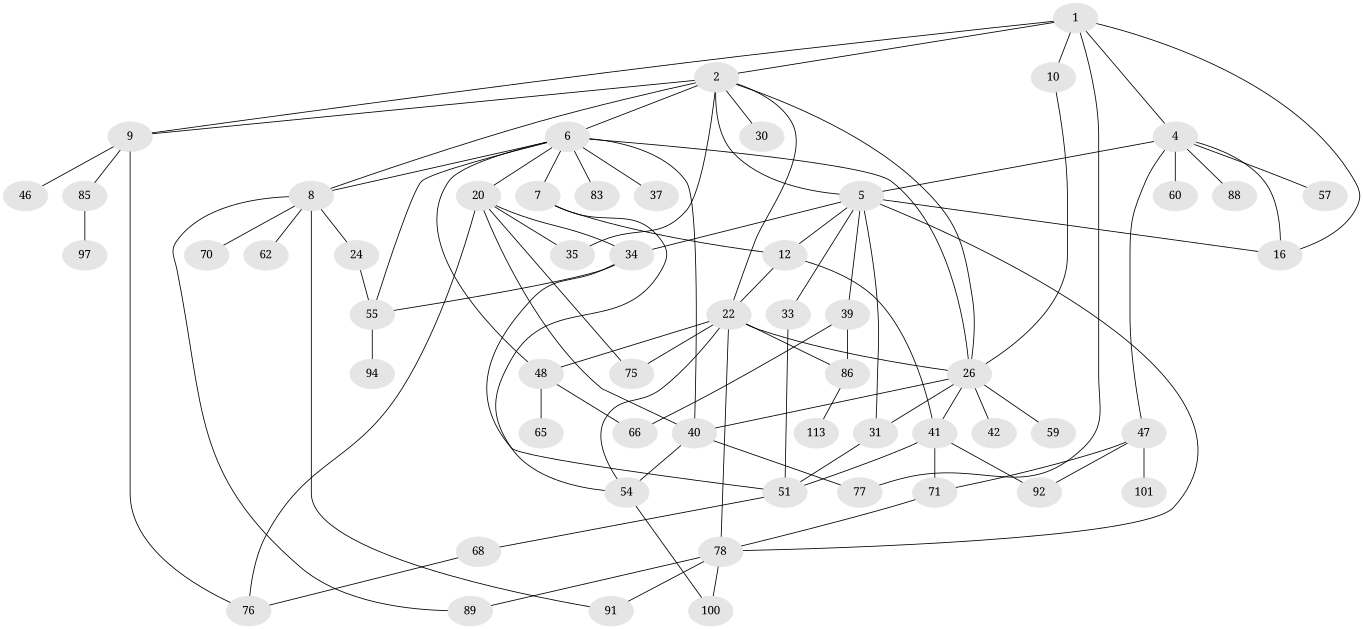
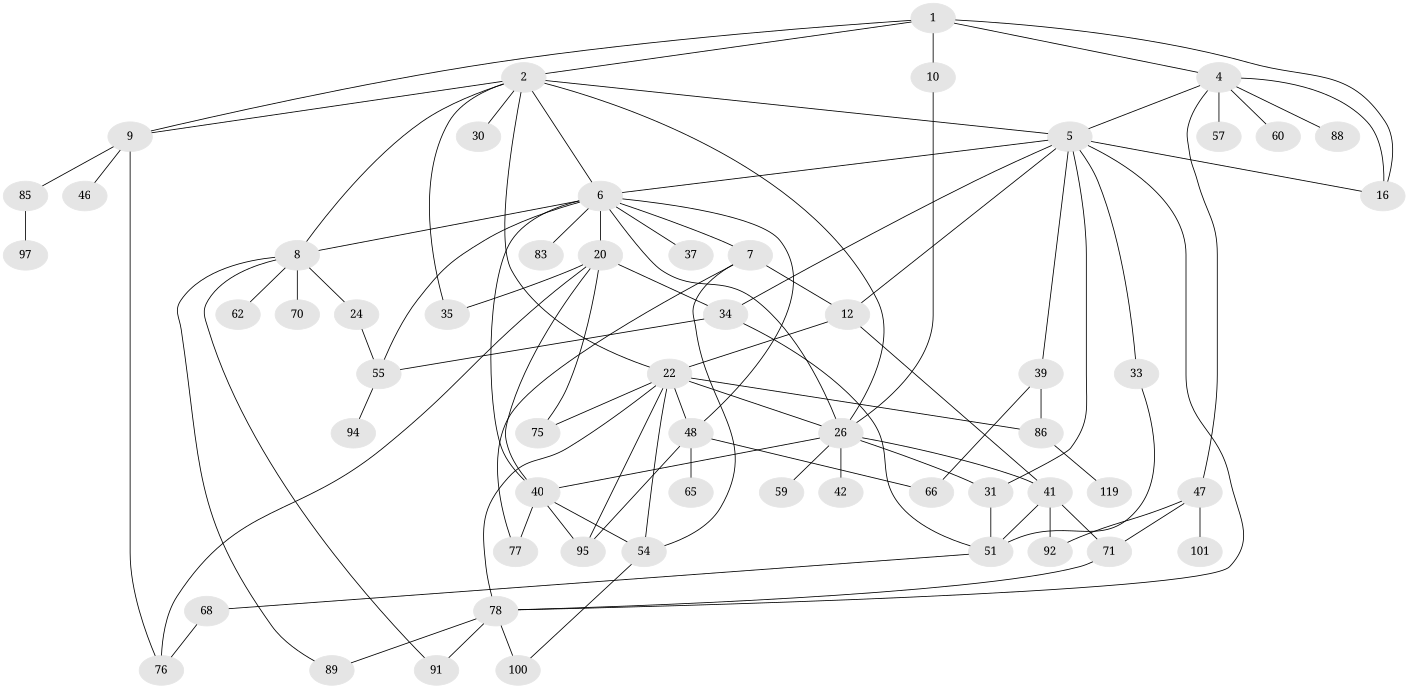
edge "5" -- "6": added
edge "1" -- "77": now "7" -- "77"
node "113": label "113" -> "119"
node "95": added
